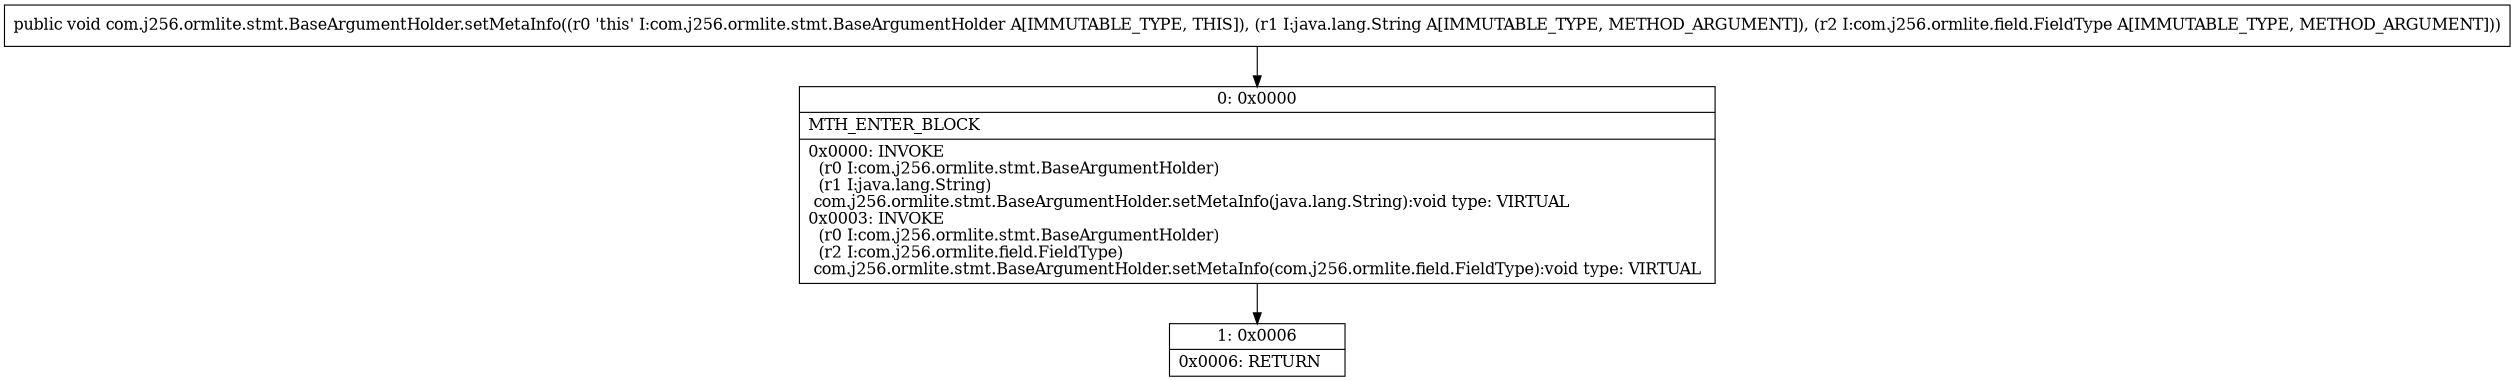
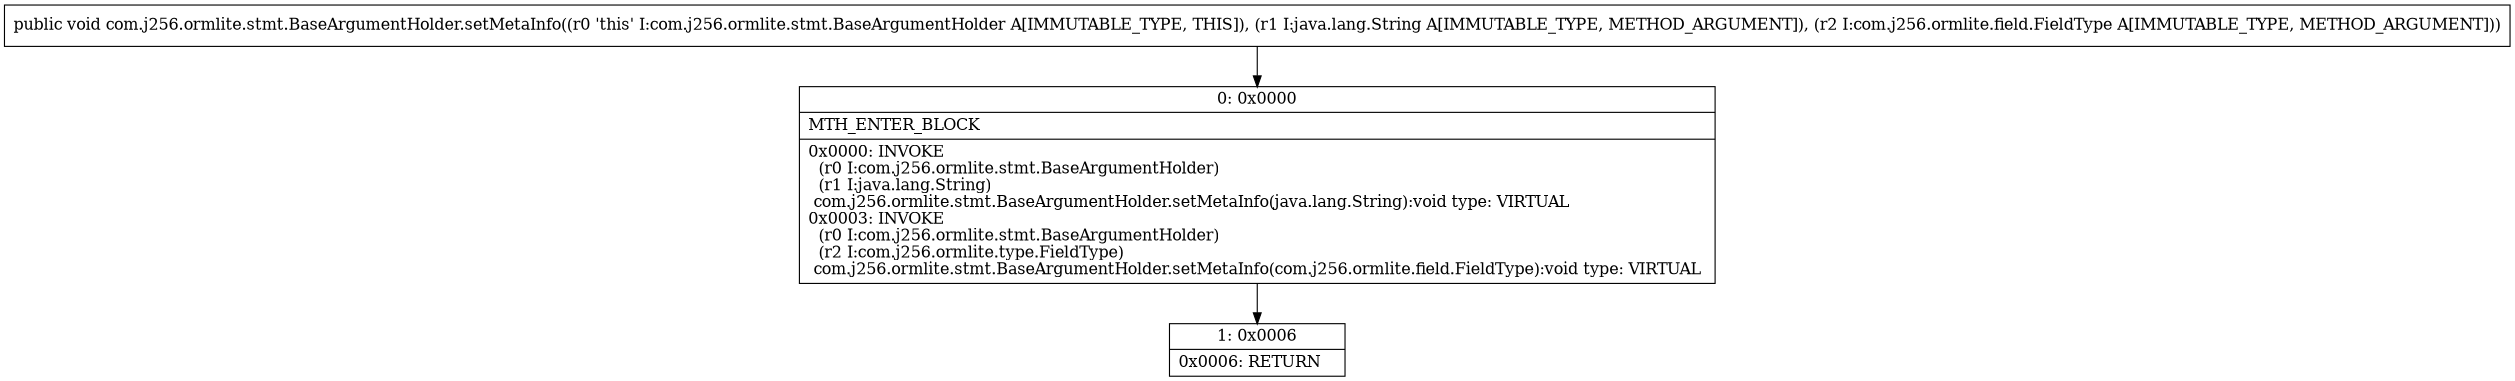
node "0: 0x0000": text "(r2 I:com.j256.ormlite.field.FieldType)" -> "(r2 I:com.j256.ormlite.type.FieldType)"
